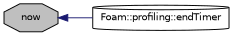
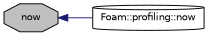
node "Foam::profiling::endTimer": label "Foam::profiling::endTimer" -> "Foam::profiling::now"
